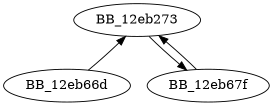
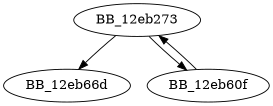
edge "BB_12eb66d" -> "BB_12eb273": reversed
node "BB_12eb67f": label "BB_12eb67f" -> "BB_12eb60f"
